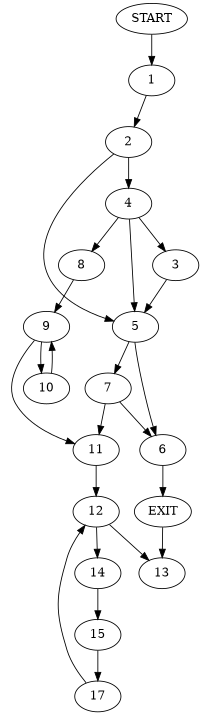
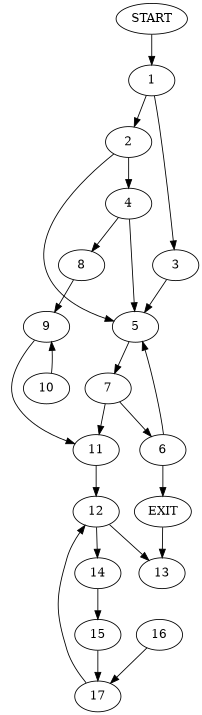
edge "4" -> "3": now "1" -> "3"
edge "9" -> "10": removed
edge "5" -> "6": reversed
node "16": added
